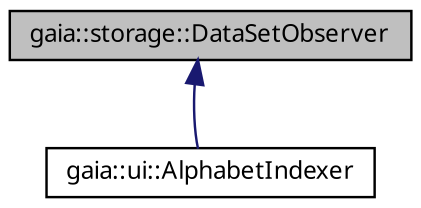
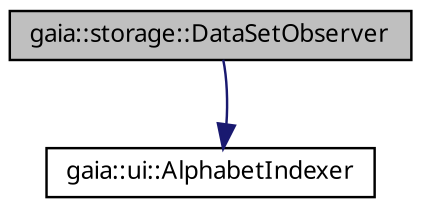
edge "gaia::ui::AlphabetIndexer" -> "gaia::storage::DataSetObserver": reversed
